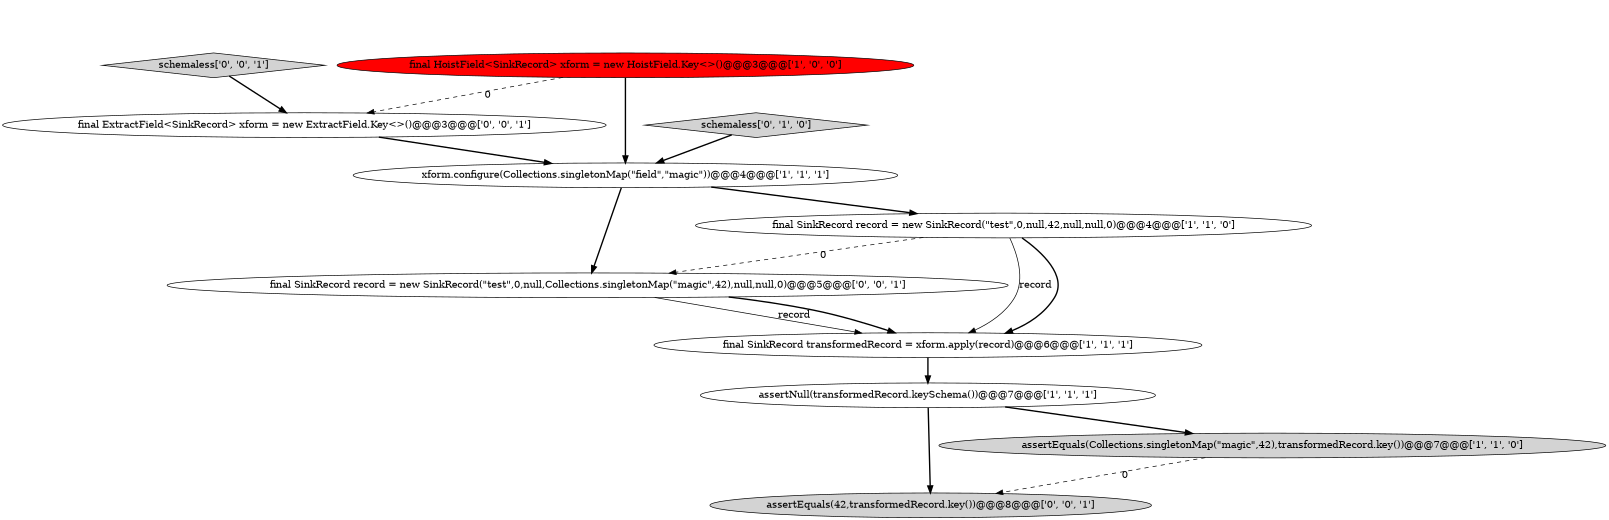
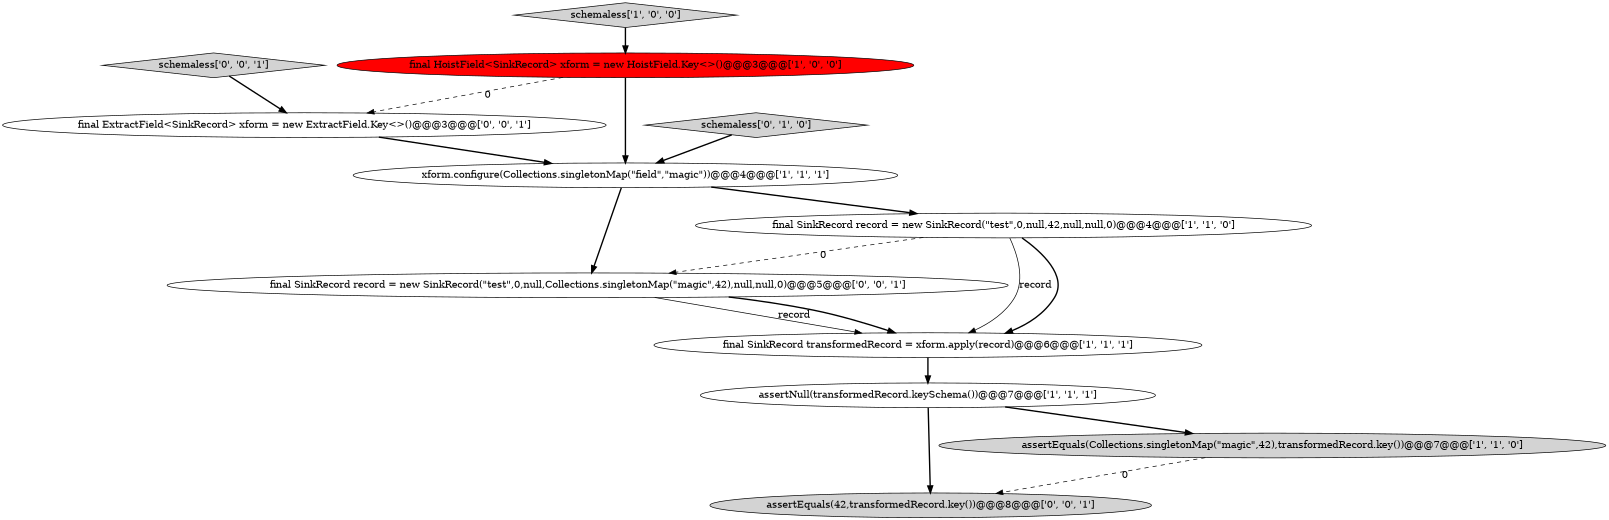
node "schemaless['1', '0', '0']": added
